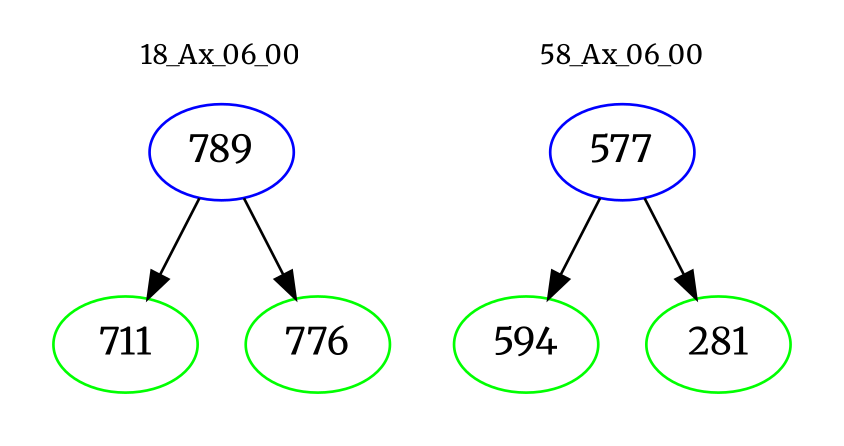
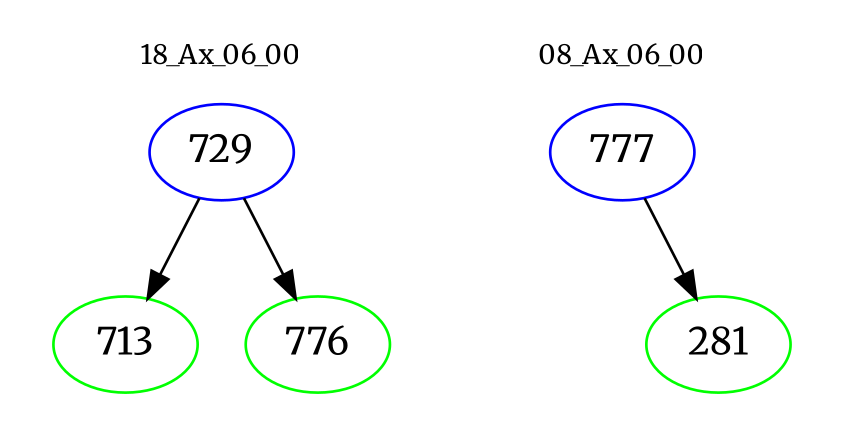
cluster "58_Ax_06_00": label "58_Ax_06_00" -> "08_Ax_06_00"
node "789": label "789" -> "729"
node "577": label "577" -> "777"
node "711": label "711" -> "713"
node "594": removed
